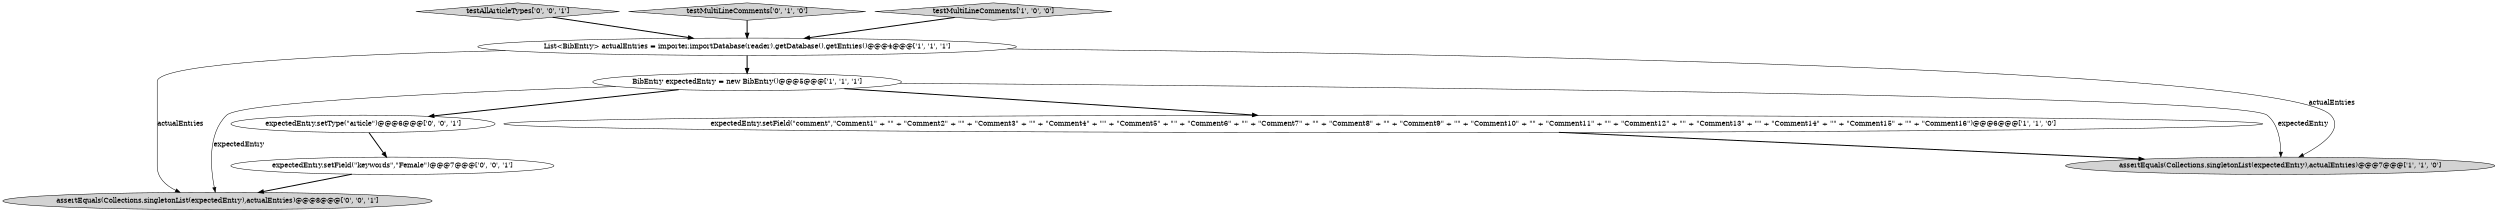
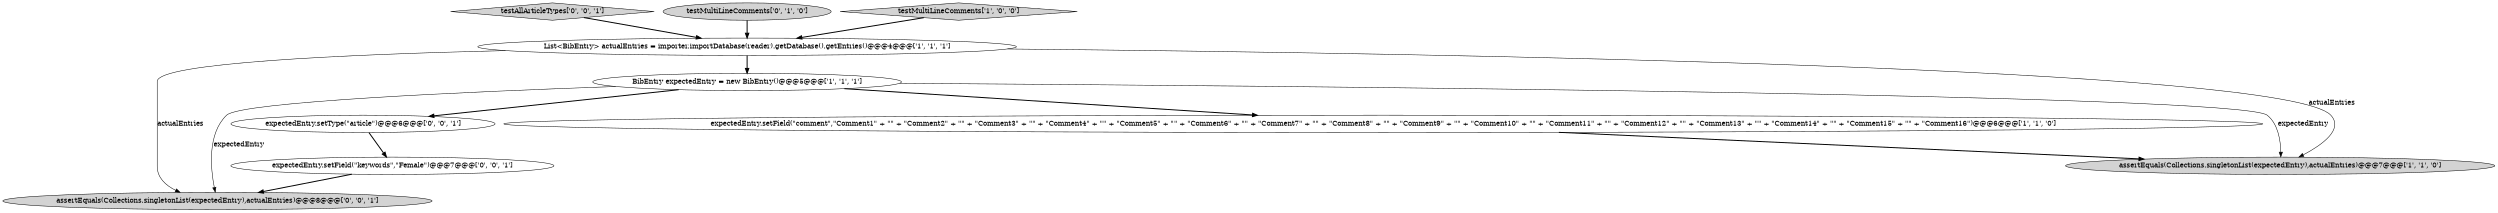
node "testMultiLineComments['0', '1', '0']": shape diamond -> ellipse
